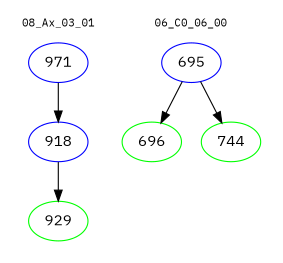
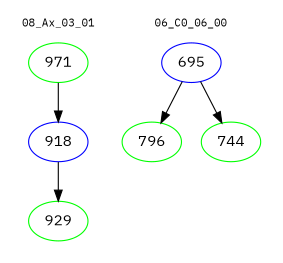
node "971": color blue -> green
node "696": label "696" -> "796"
